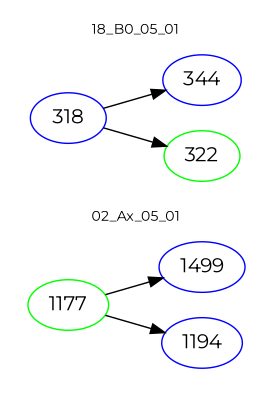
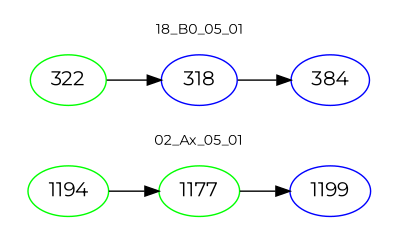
node "344": label "344" -> "384"
edge "318" -> "322": reversed
node "1499": label "1499" -> "1199"
edge "1177" -> "1194": reversed
node "1194": color blue -> green
